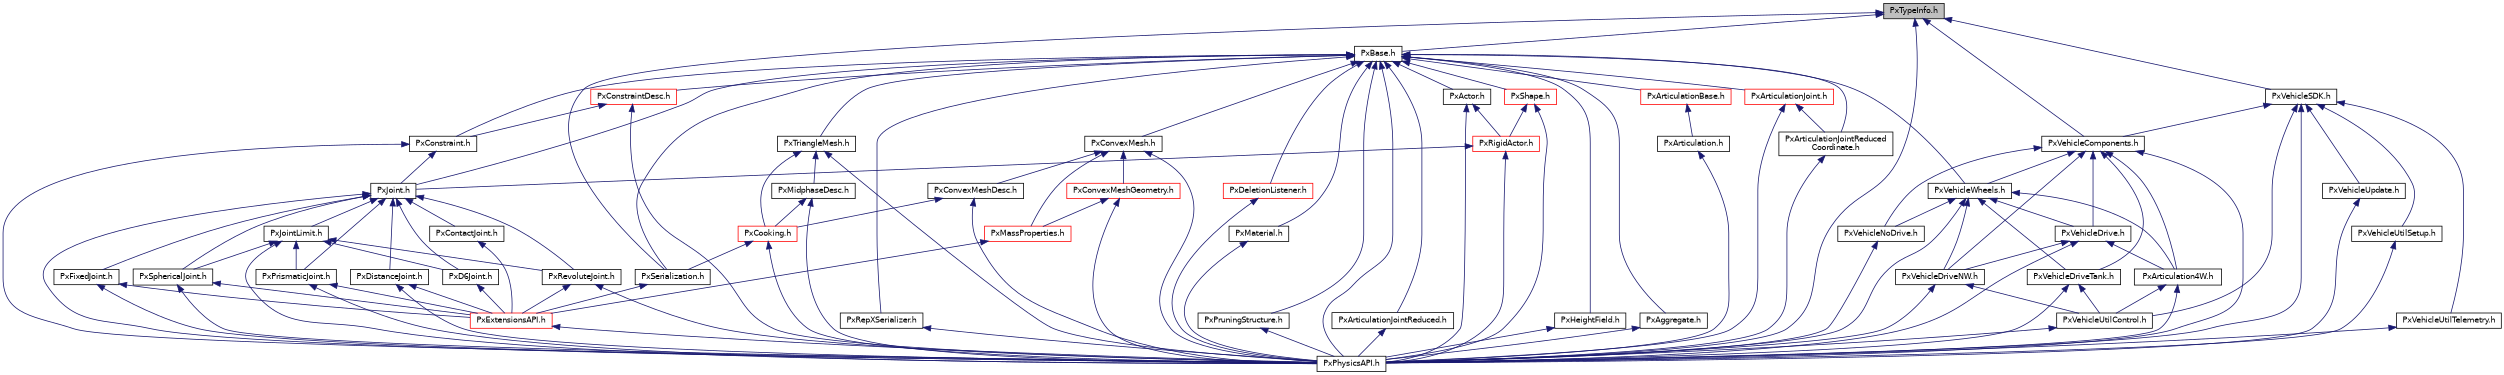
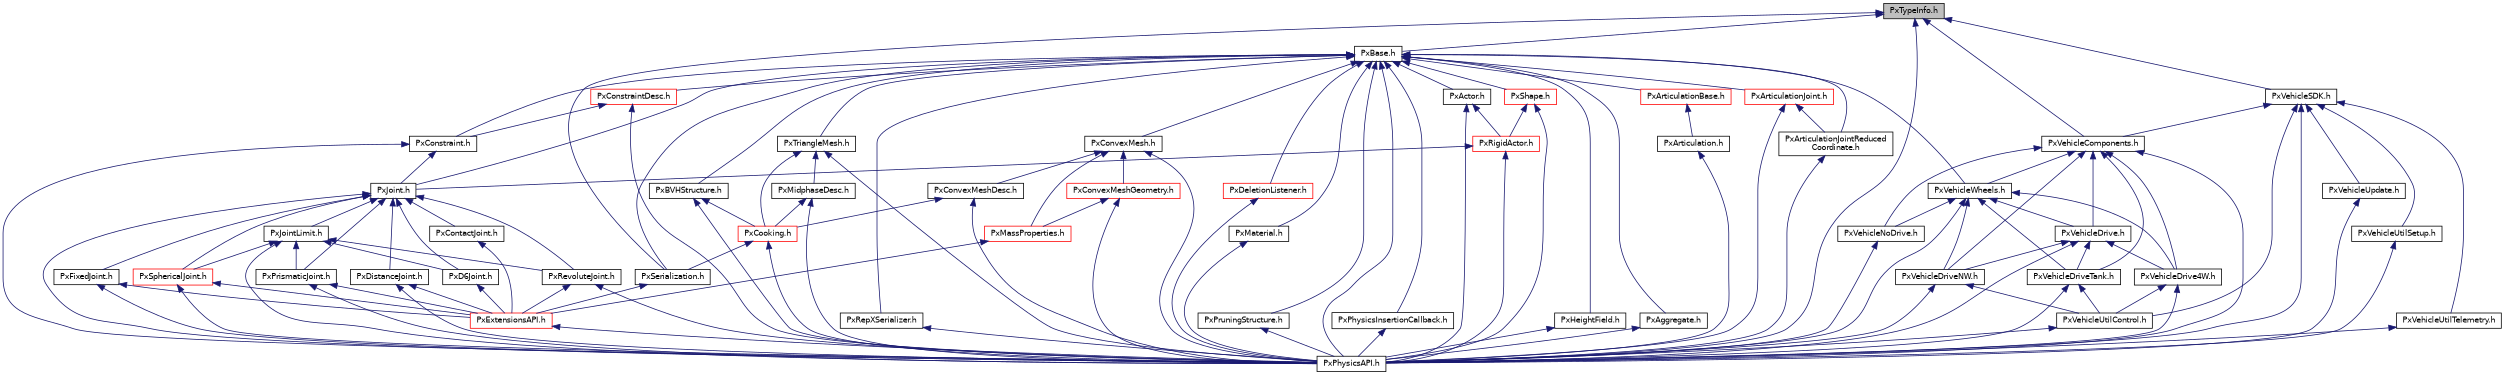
node "PxBVHStructure.h": added
edge "PxVehicleDriveTank.h" -> "PxVehicleDrive.h": added
node "PxSphericalJoint.h": color black -> red
node "PxArticulation4W.h": label "PxArticulation4W.h" -> "PxVehicleDrive4W.h"
node "PxArticulationJointReduced.h": label "PxArticulationJointReduced.h" -> "PxPhysicsInsertionCallback.h"
